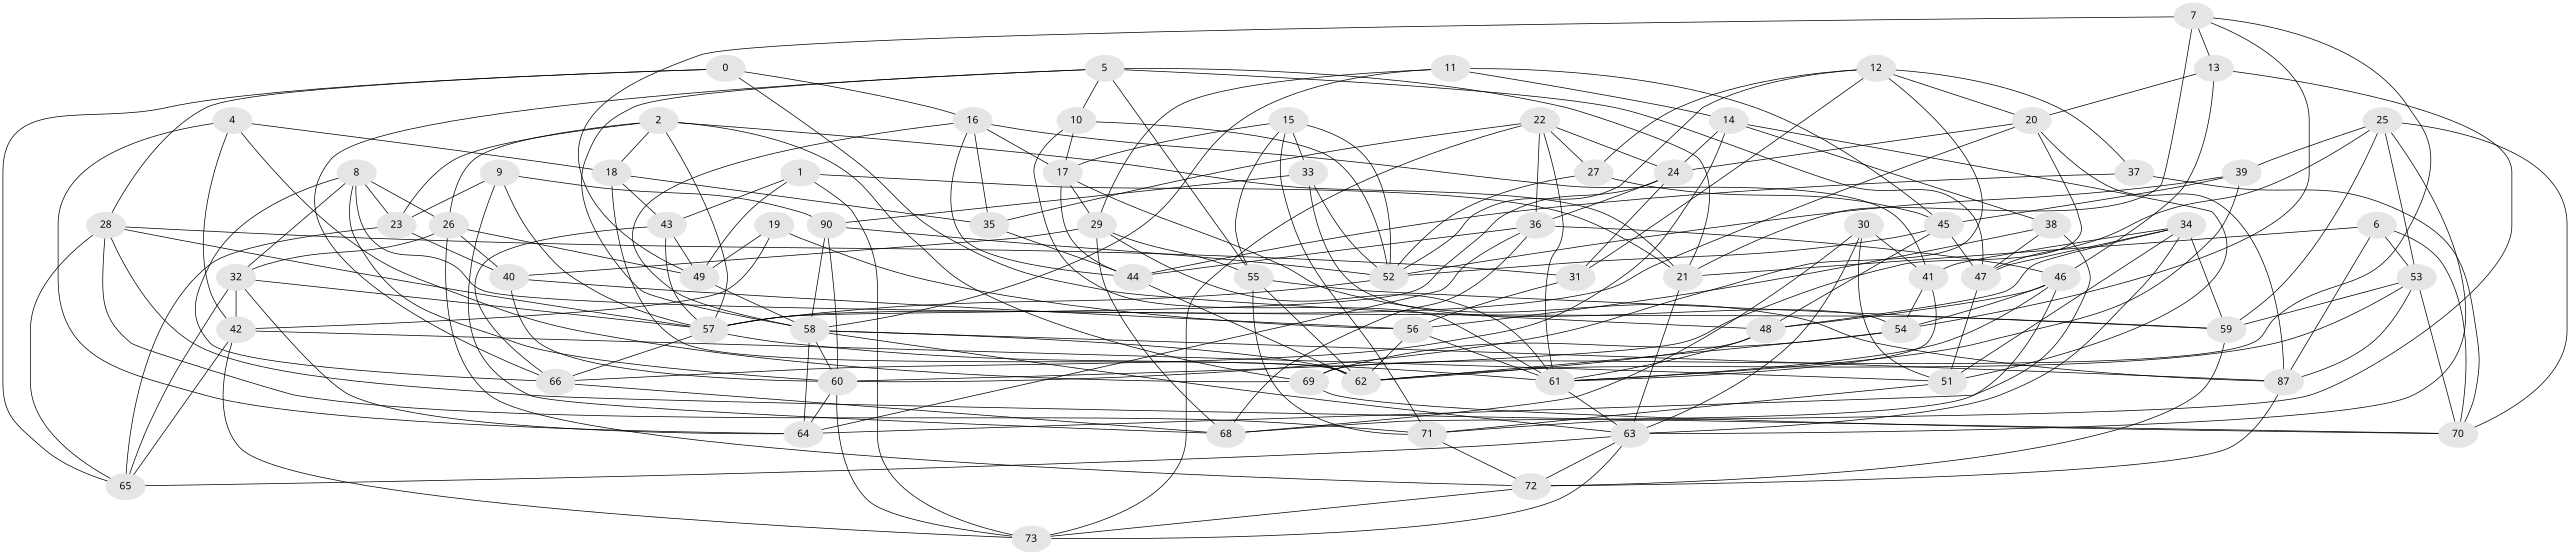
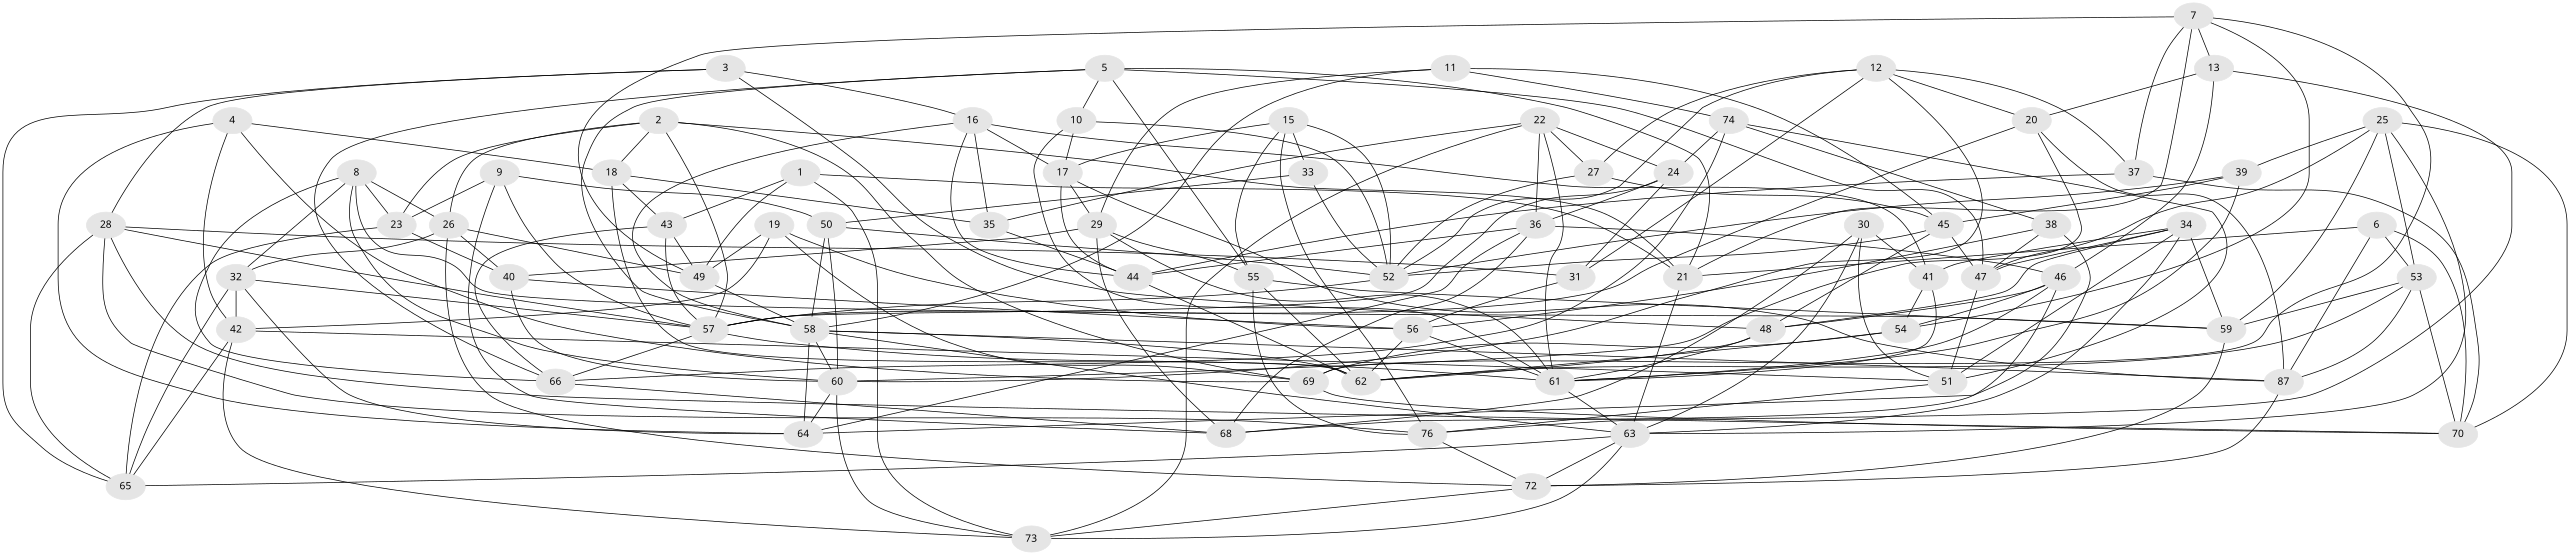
node "0": label "0" -> "3"
edge "7" -- "37": added
node "14": label "14" -> "74"
edge "20" -- "24": removed
node "90": label "90" -> "50"
edge "33" -- "54": removed
edge "19" -- "69": added
node "71": label "71" -> "76"
